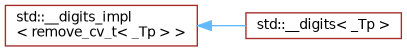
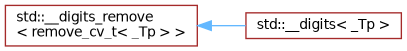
node "std::__digits_impl < remove_cv_t< _Tp > >": label "std::__digits_impl < remove_cv_t< _Tp > >" -> "std::__digits_remove < remove_cv_t< _Tp > >"
